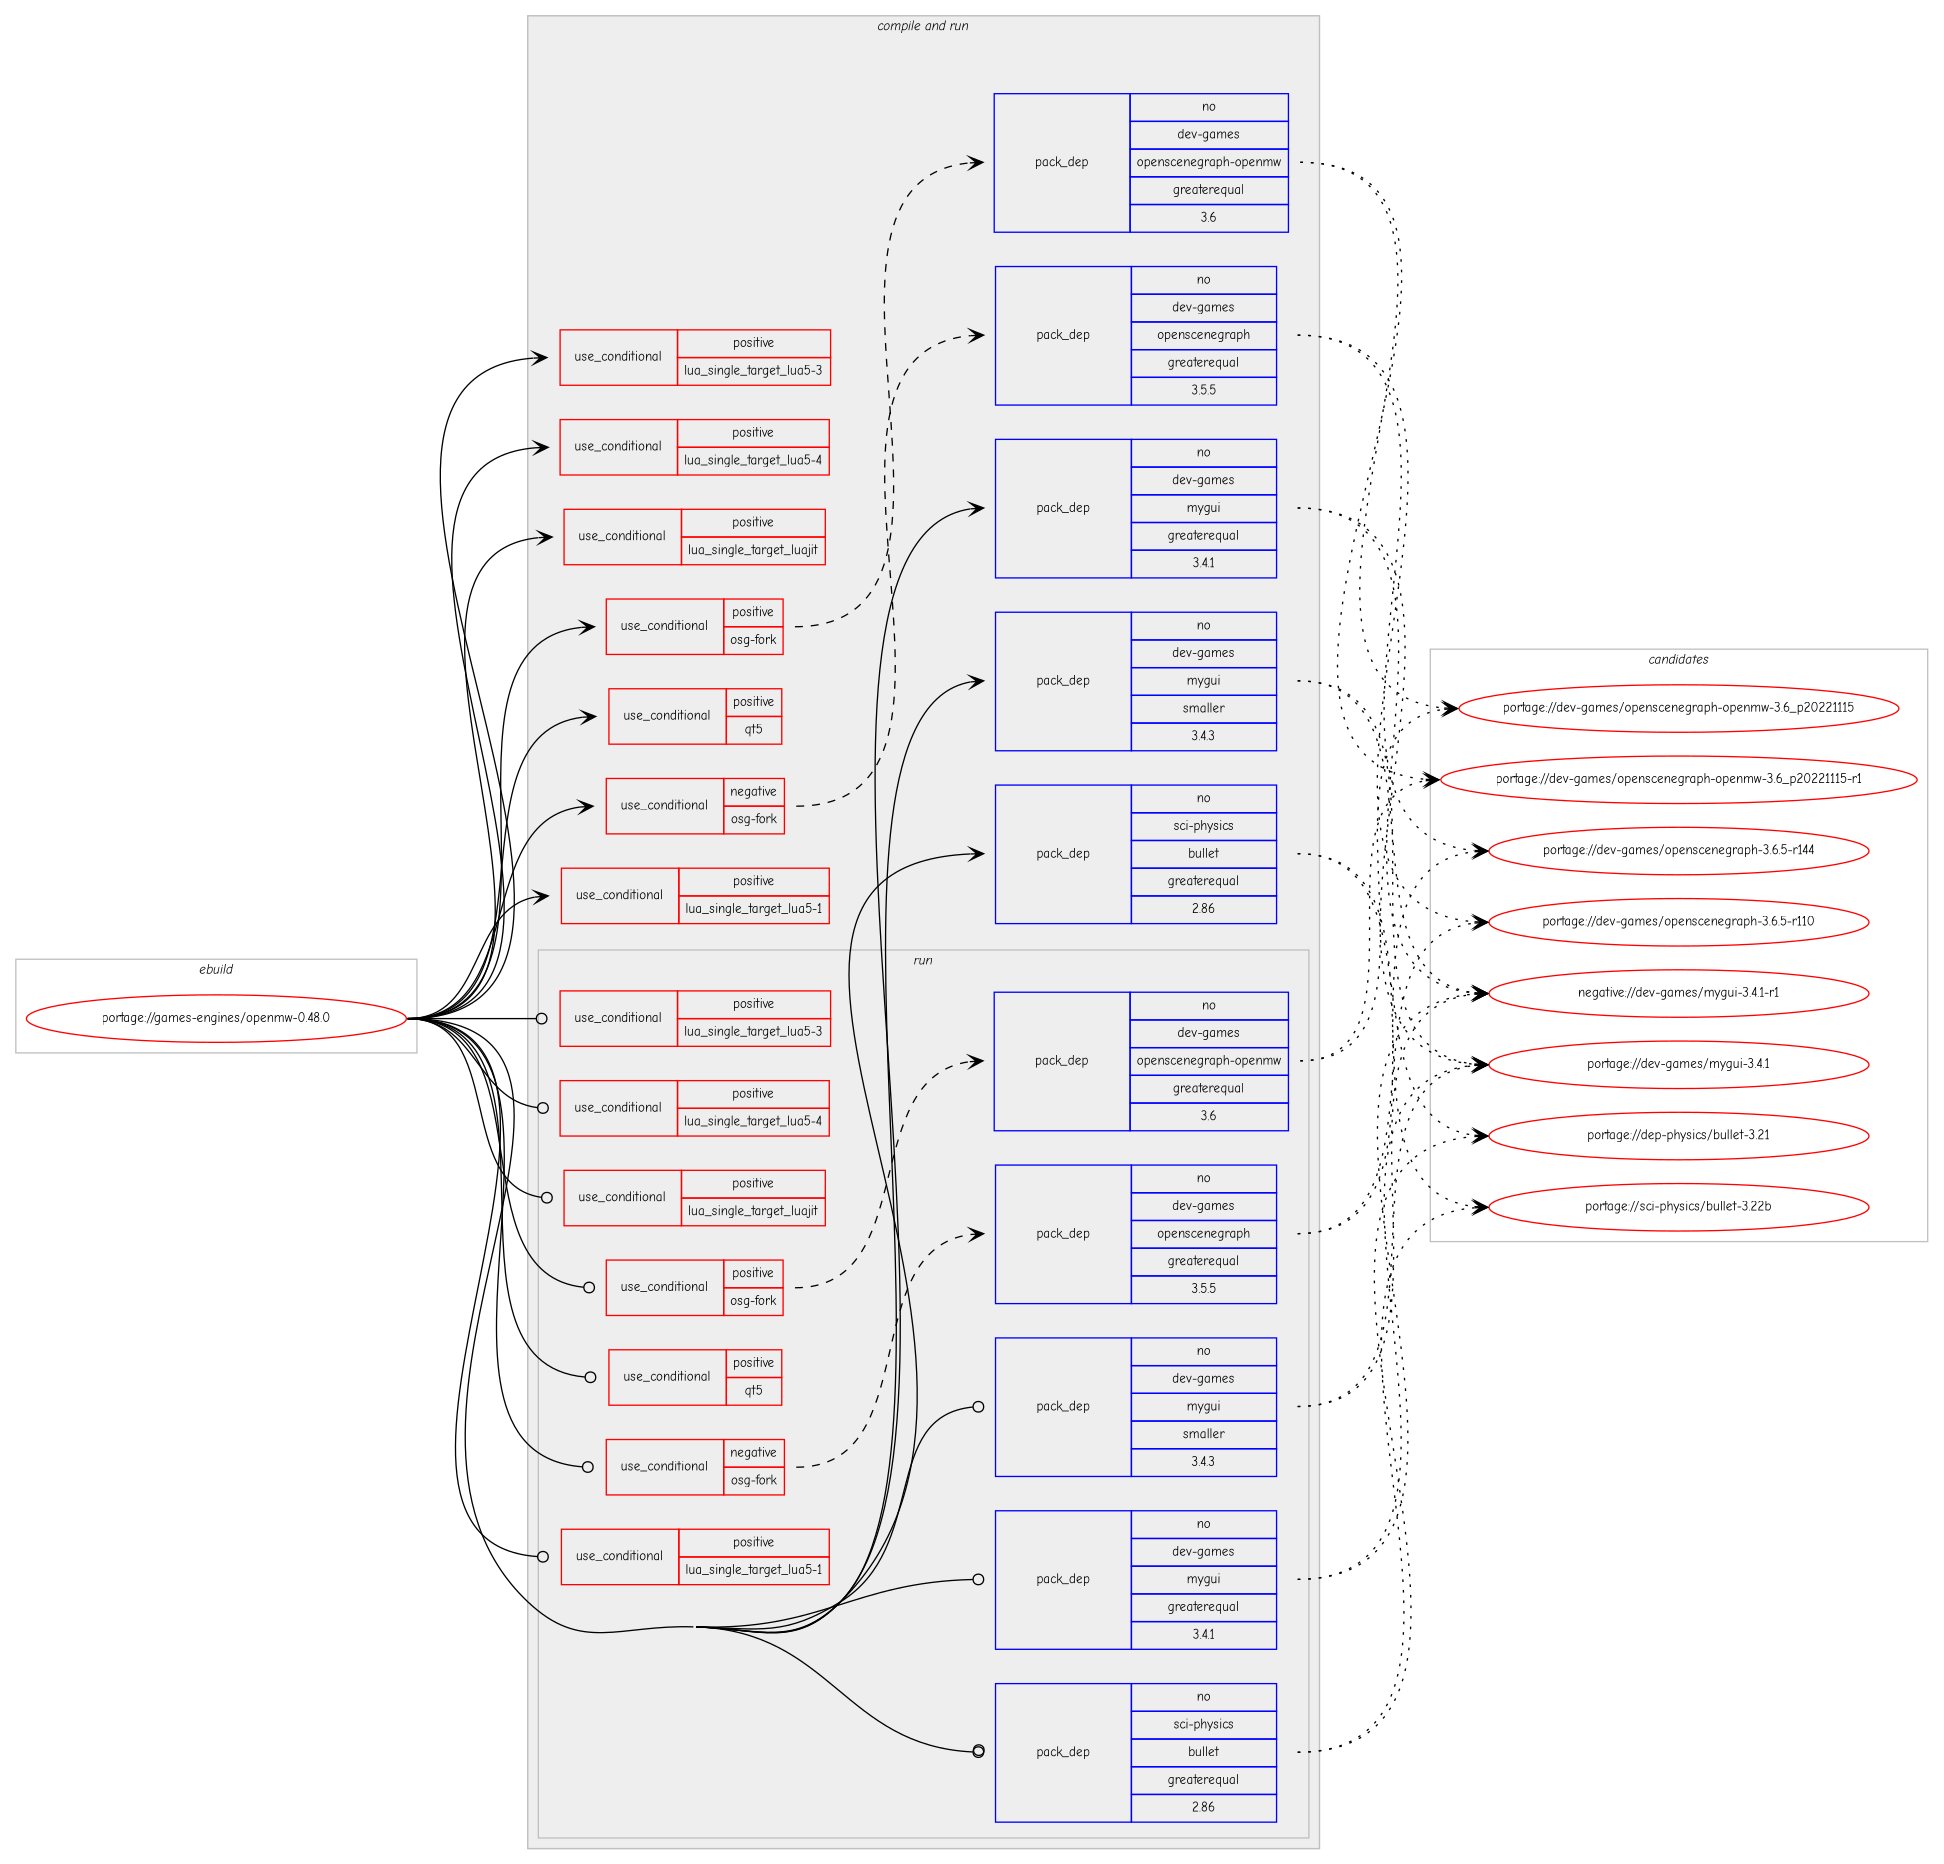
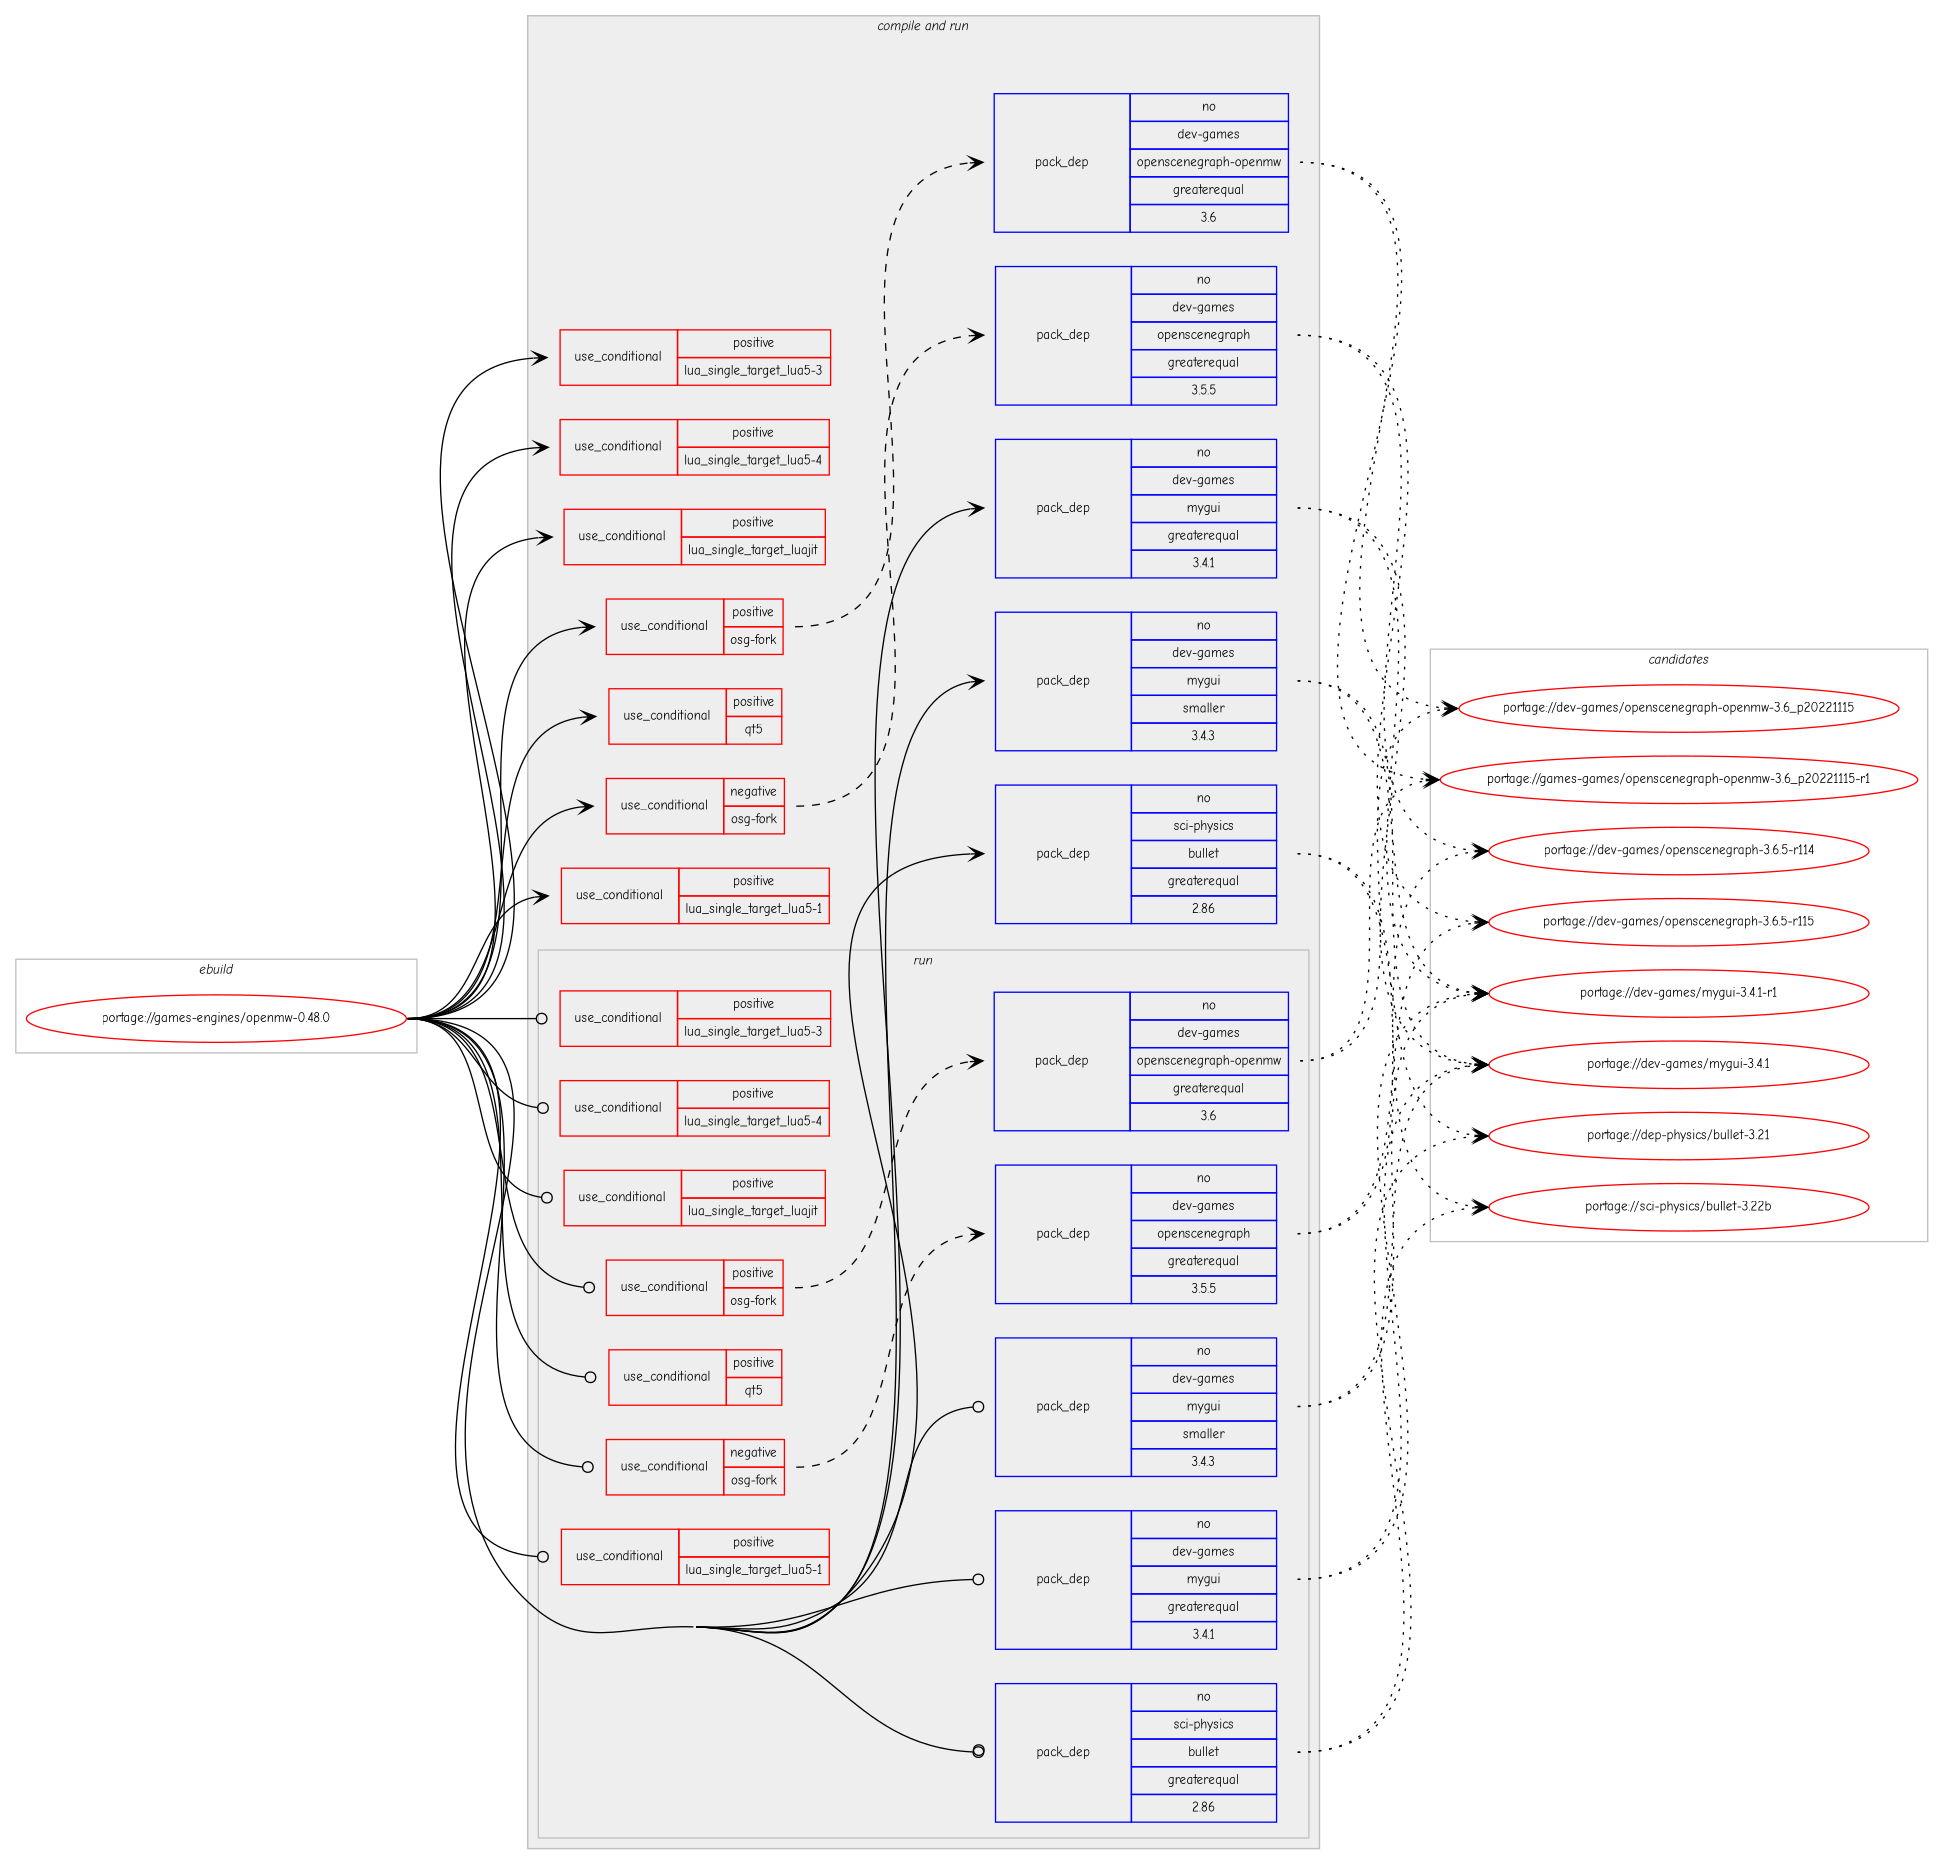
node "portage://dev-games/openscenegraph-openmw-3.6_p20221115-r1": label "portage://dev-games/openscenegraph-openmw-3.6_p20221115-r1" -> "portage://games-games/openscenegraph-openmw-3.6_p20221115-r1"
node "portage://dev-games/openscenegraph-3.6.5-r144": label "portage://dev-games/openscenegraph-3.6.5-r144" -> "portage://dev-games/openscenegraph-3.6.5-r114"
node "portage://dev-games/openscenegraph-3.6.5-r110": label "portage://dev-games/openscenegraph-3.6.5-r110" -> "portage://dev-games/openscenegraph-3.6.5-r115"
node "negative://dev-games/mygui-3.4.1-r1": label "negative://dev-games/mygui-3.4.1-r1" -> "portage://dev-games/mygui-3.4.1-r1"
